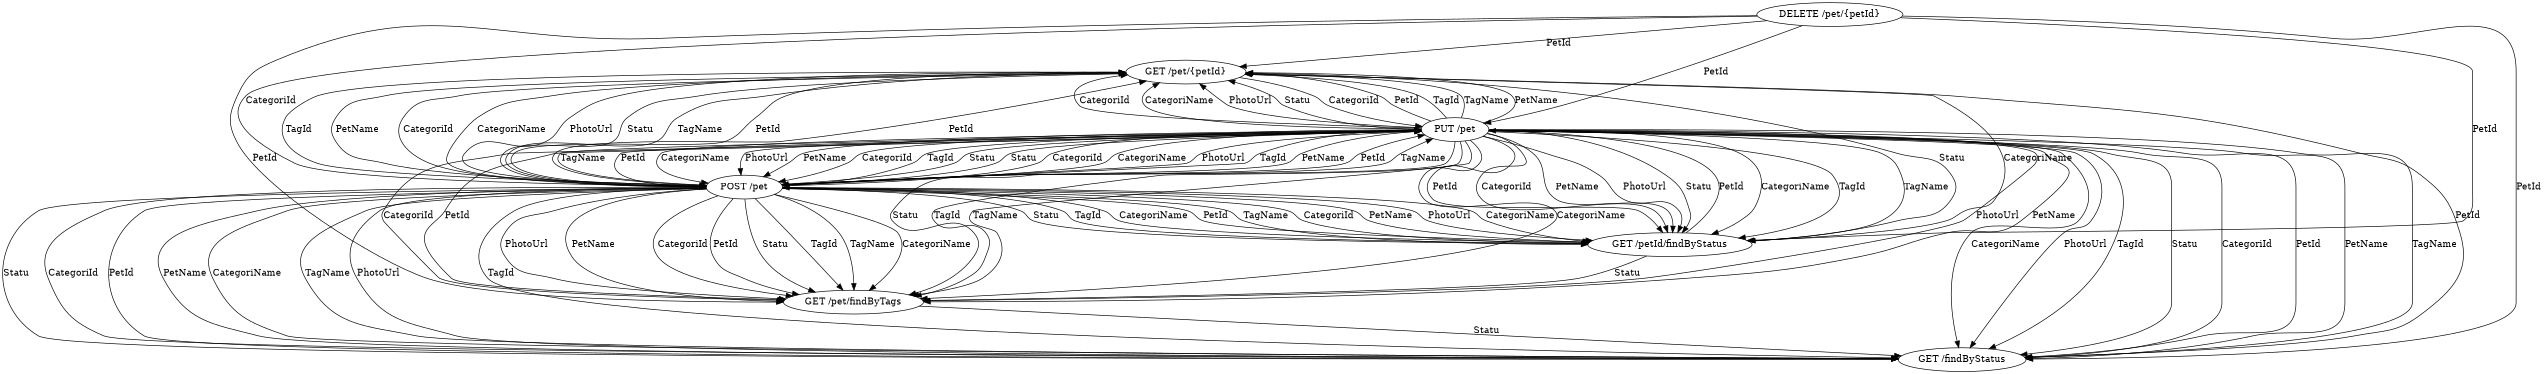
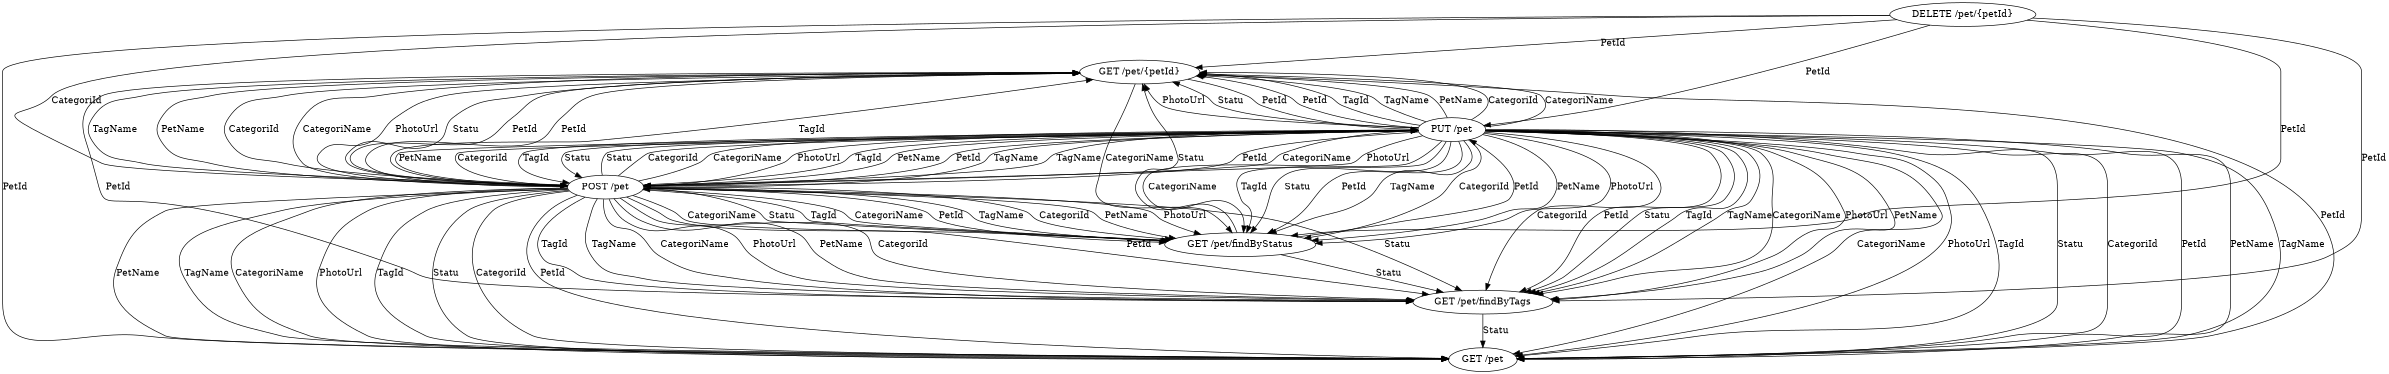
edge "GET /pet/{petId}" -> "PUT /pet": label "CategoriId" -> "PetId"
edge "GET /pet/{petId}" -> "GET /pet/findByTags": added, label "PetId"
node "GET /petId/findByStatus": label "GET /petId/findByStatus" -> "GET /pet/findByStatus"
node "GET /findByStatus": label "GET /findByStatus" -> "GET /pet"
